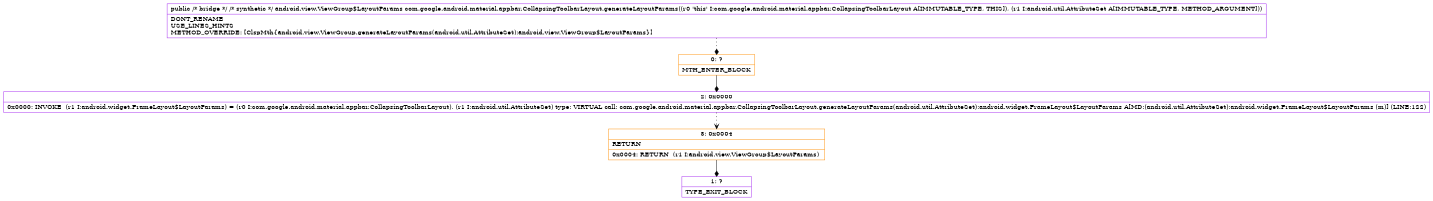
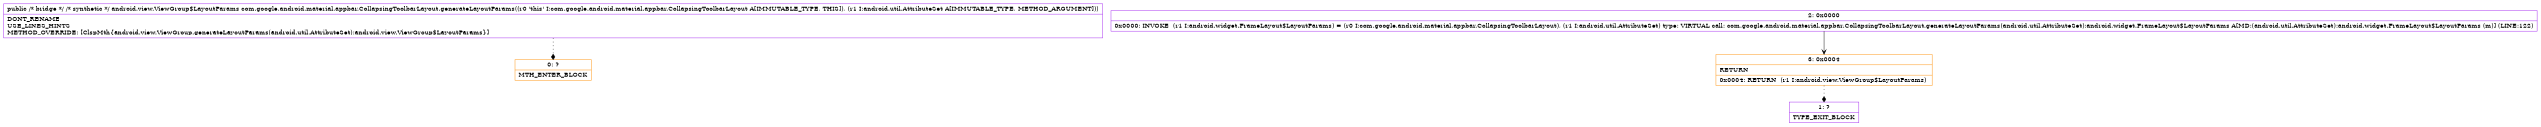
edge "0: ?" -> "2: 0x0000": removed
edge "2: 0x0000" -> "3: 0x0004": style dotted -> solid
edge "3: 0x0004" -> "1: ?": style solid -> dotted
